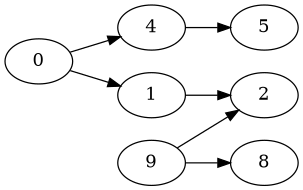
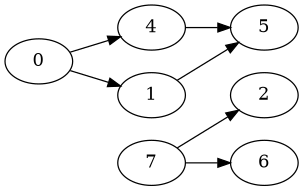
edge "1" -> "2": now "1" -> "5"
node "9": label "9" -> "7"
node "8": label "8" -> "6"
